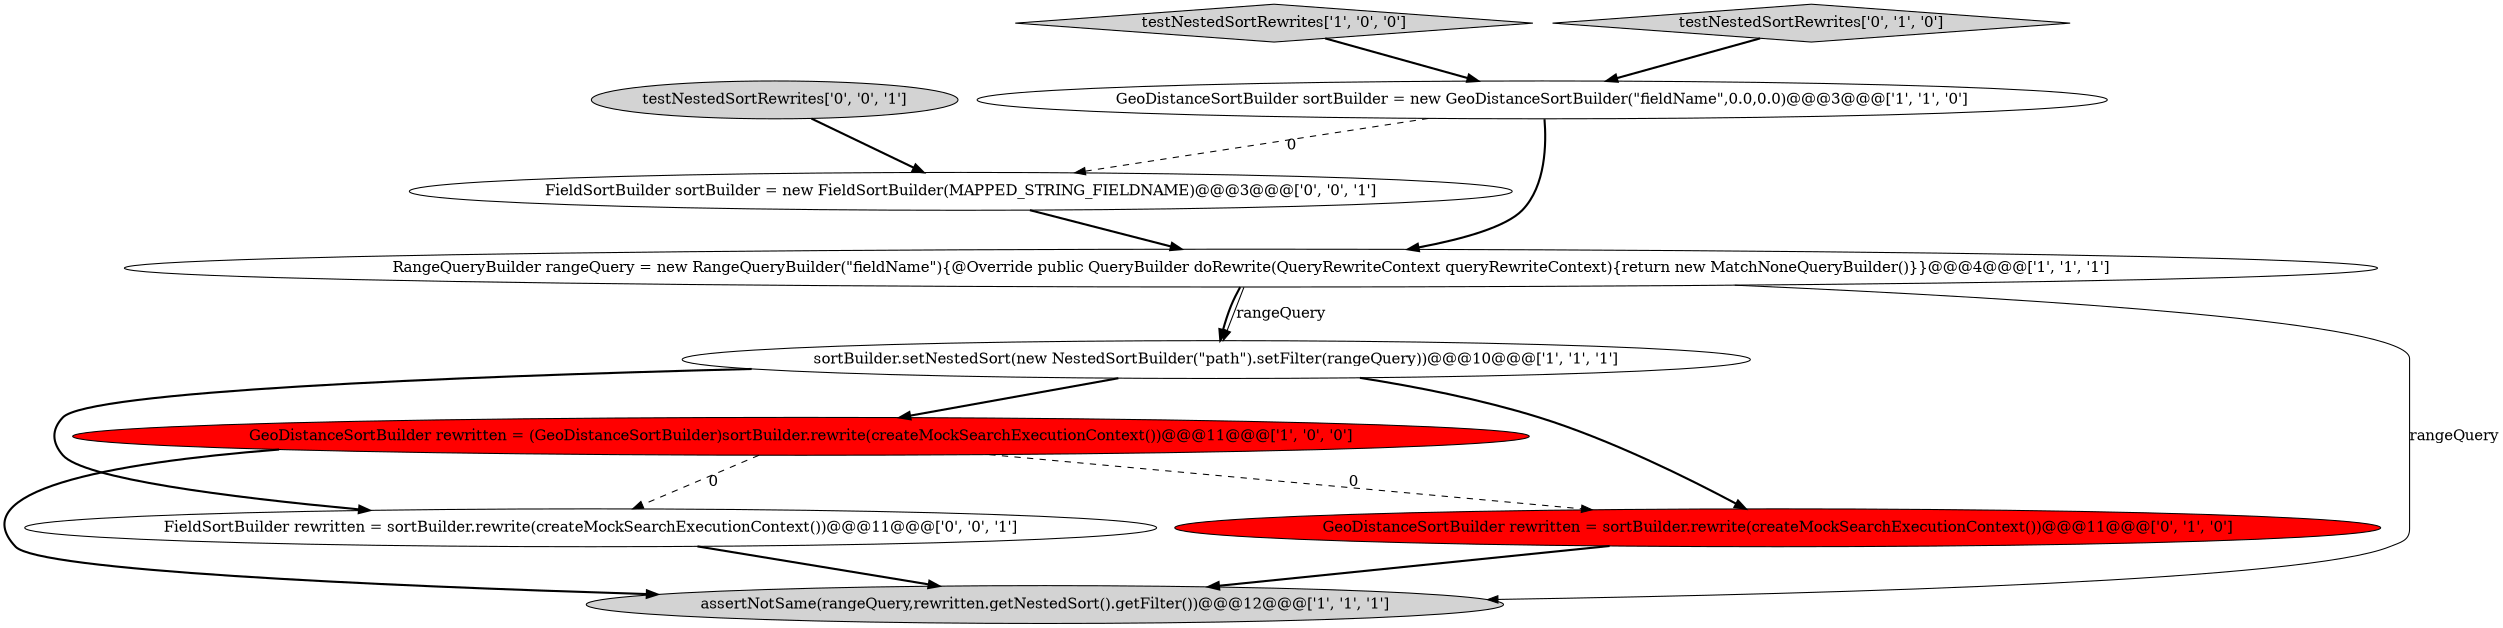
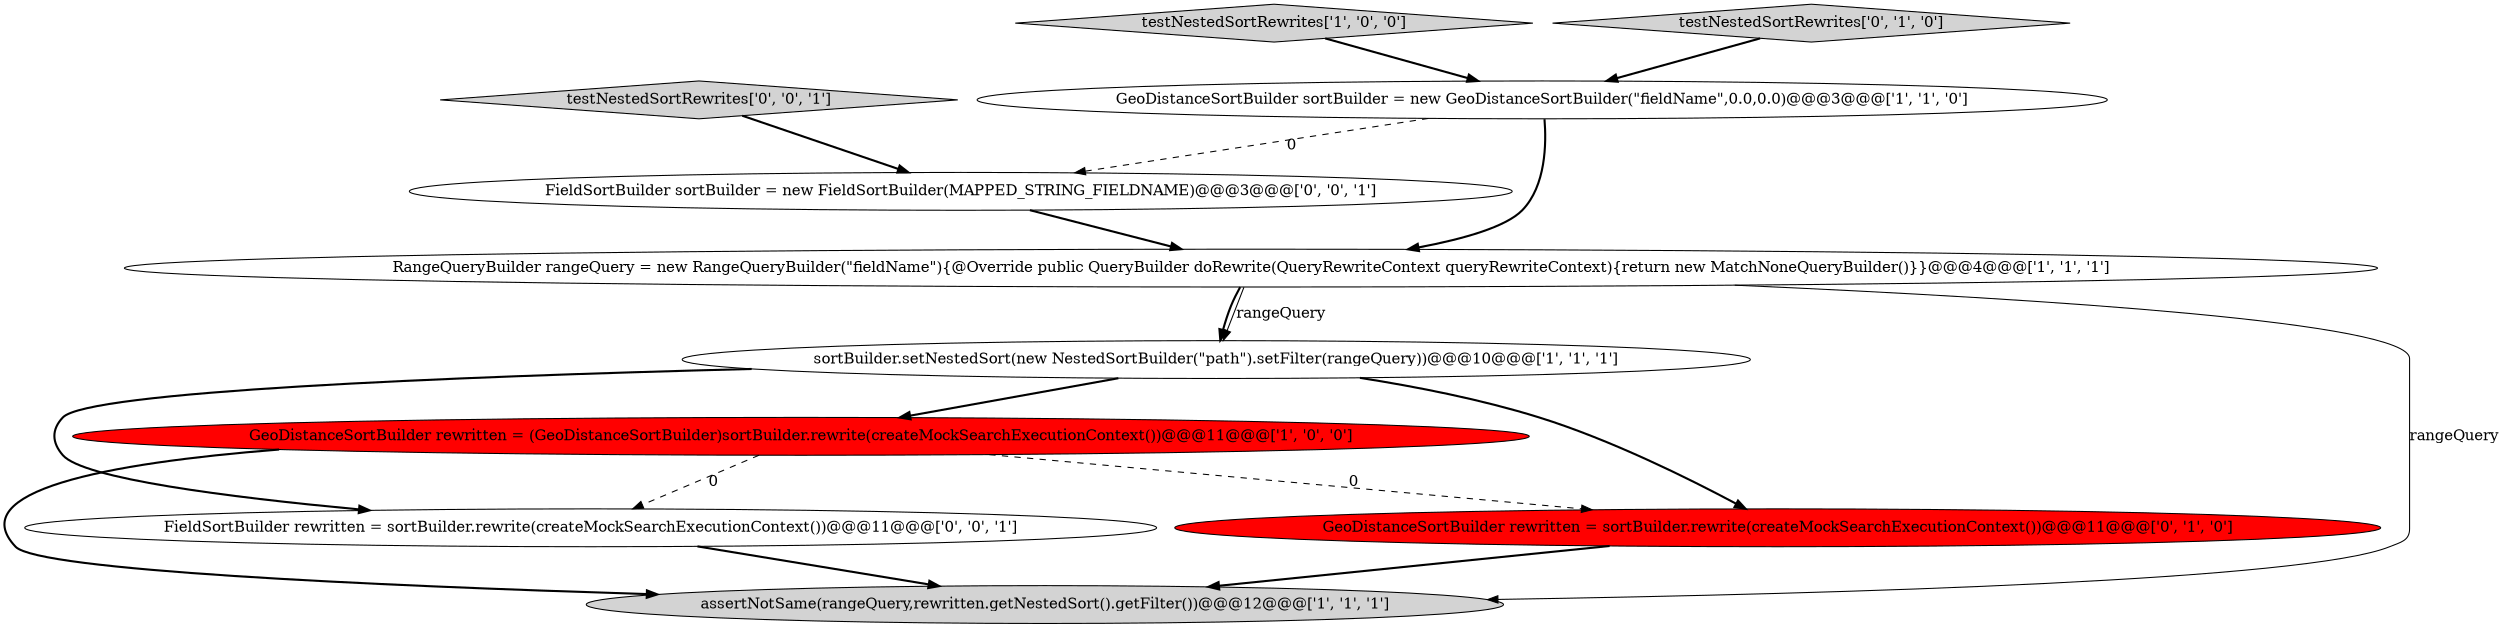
node "testNestedSortRewrites['0', '0', '1']": shape ellipse -> diamond
